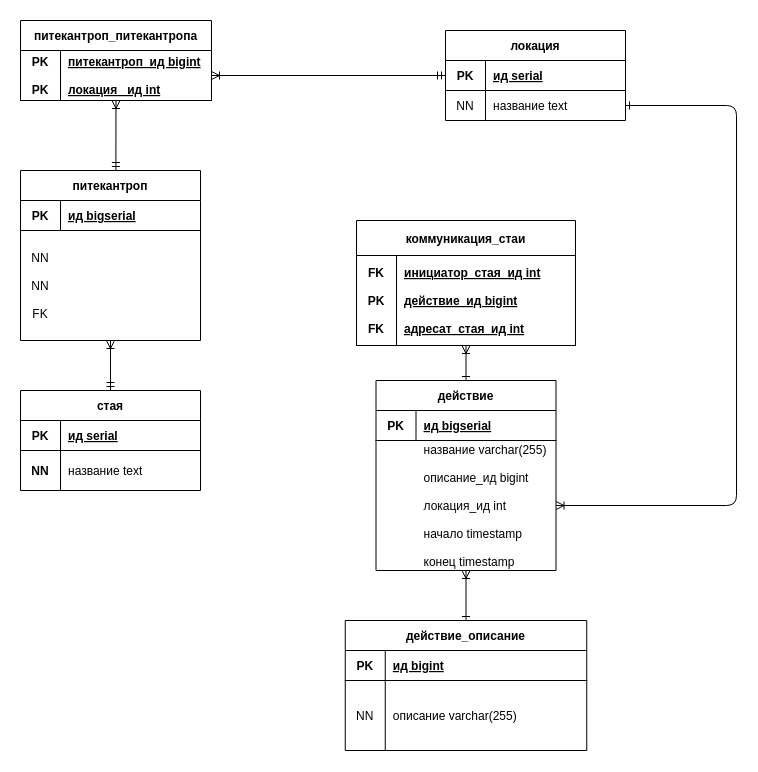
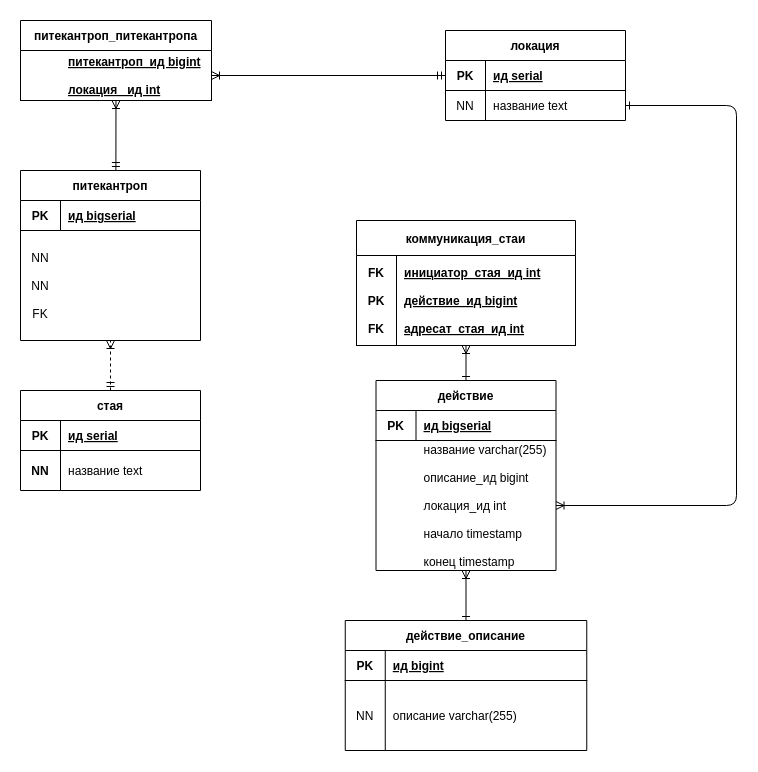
node "PK PK": removed
edge "питекантроп" -- "стая": style solid -> dashed
